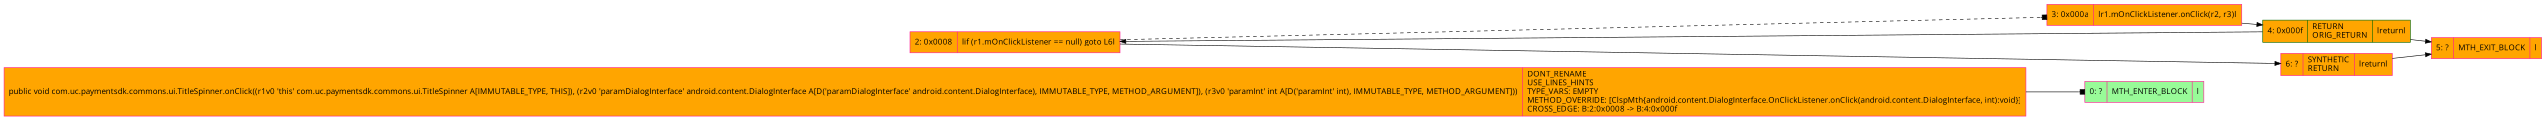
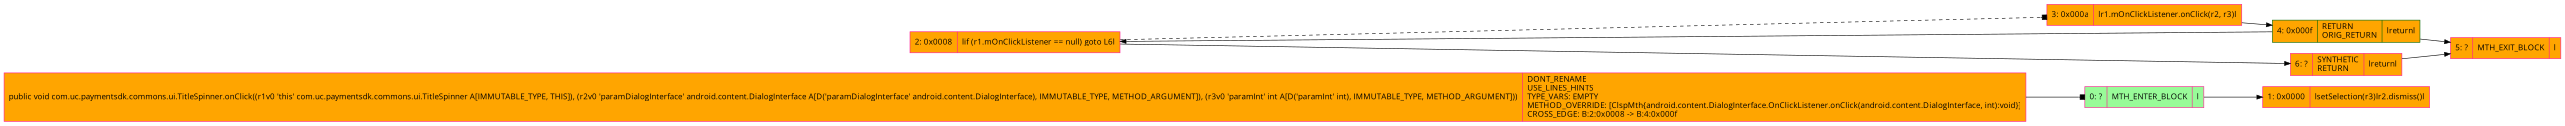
node "1: 0x0000": added
